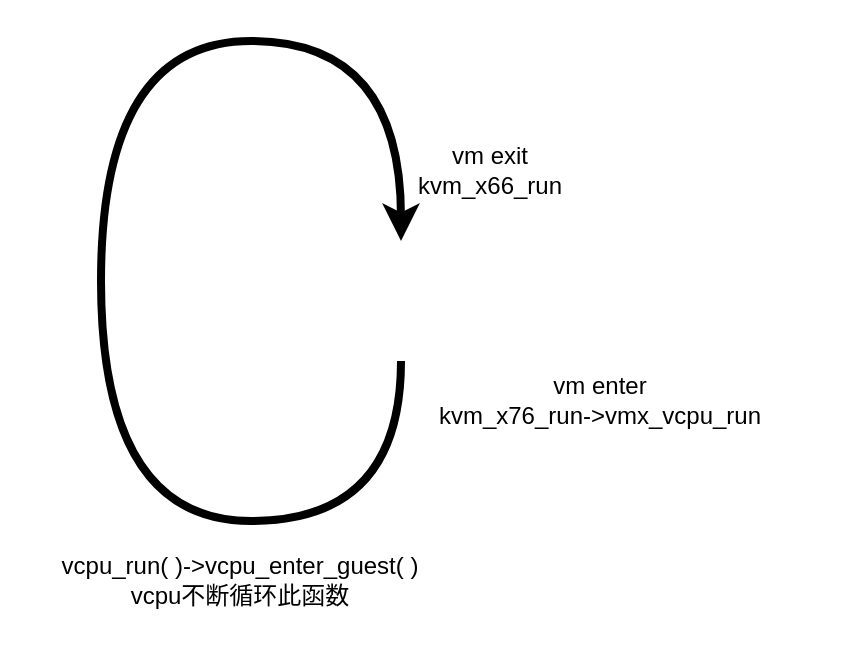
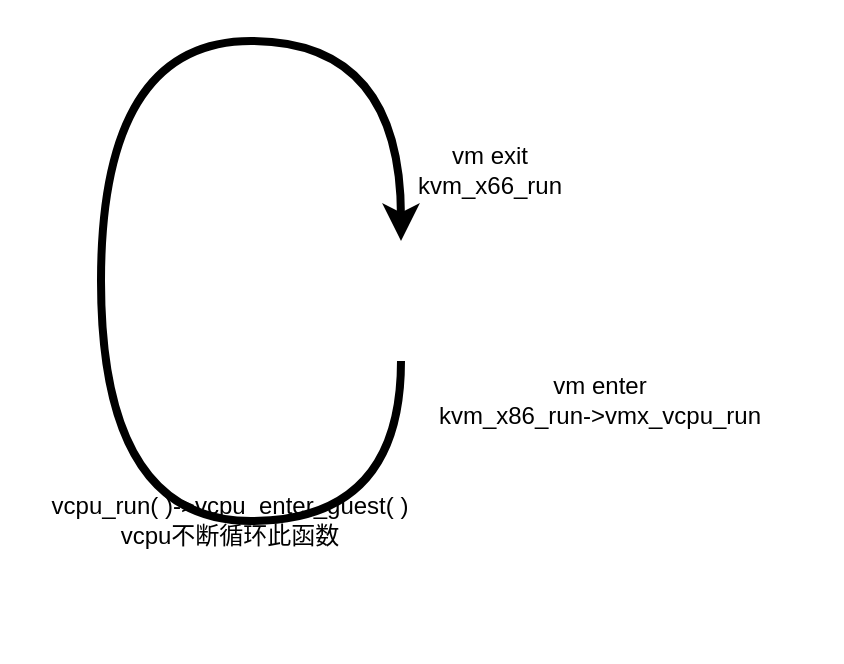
node "vm enter kvm_x76_run->vmx_vcpu_run": label "vm enter kvm_x76_run->vmx_vcpu_run" -> "vm enter kvm_x86_run->vmx_vcpu_run"
node "vcpu_run( )->vcpu_enter_guest( ) vcpu不断循环此函数": moved (241, 581) -> (231, 521)
